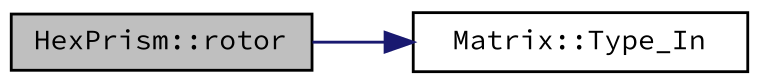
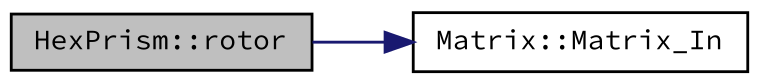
node "Matrix::Type_In": label "Matrix::Type_In" -> "Matrix::Matrix_In"
